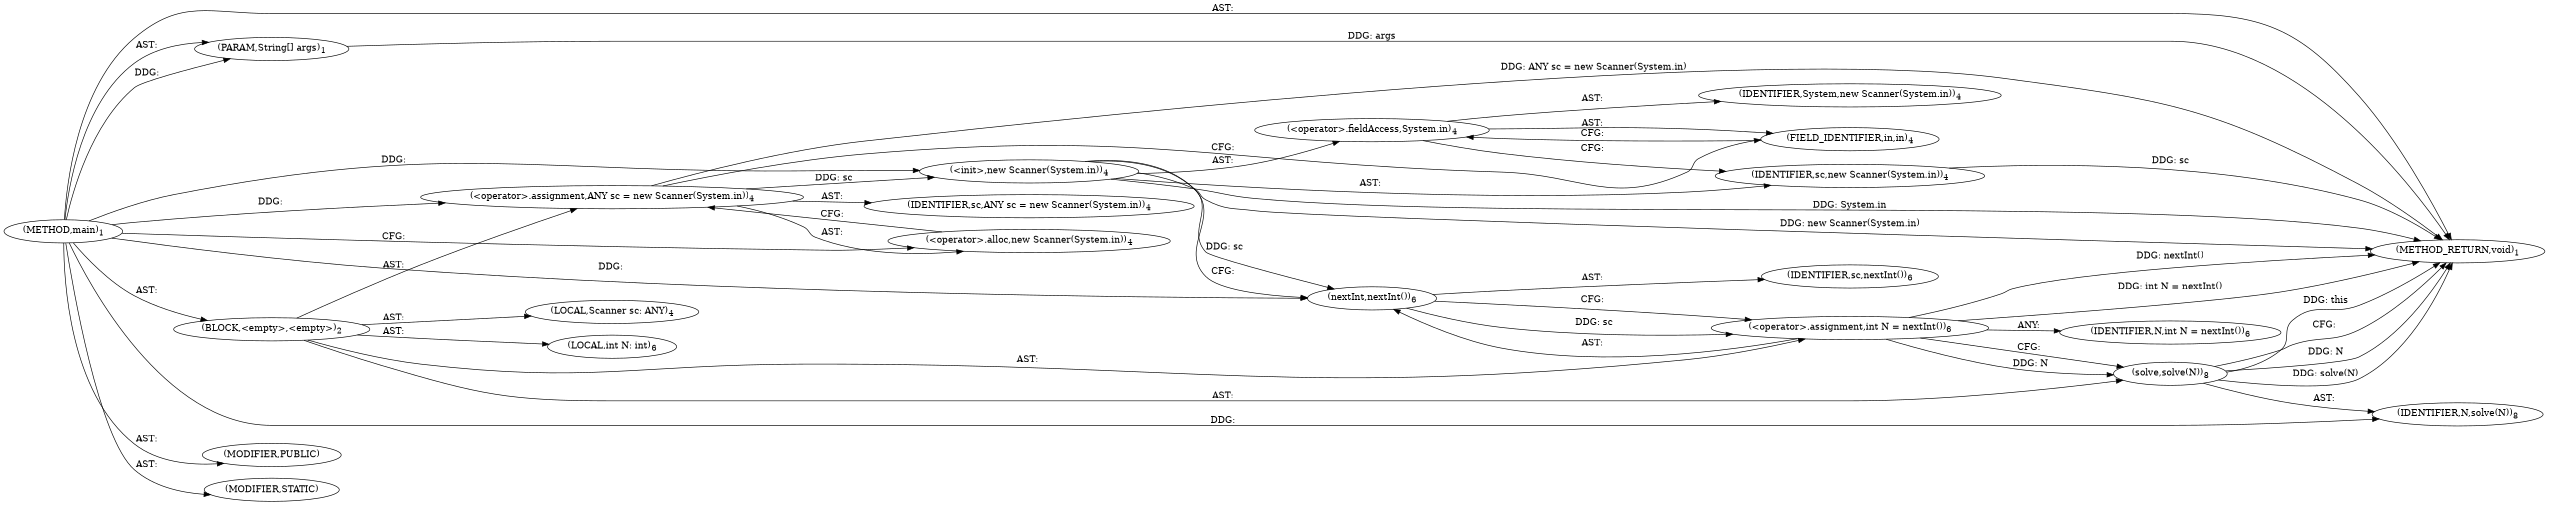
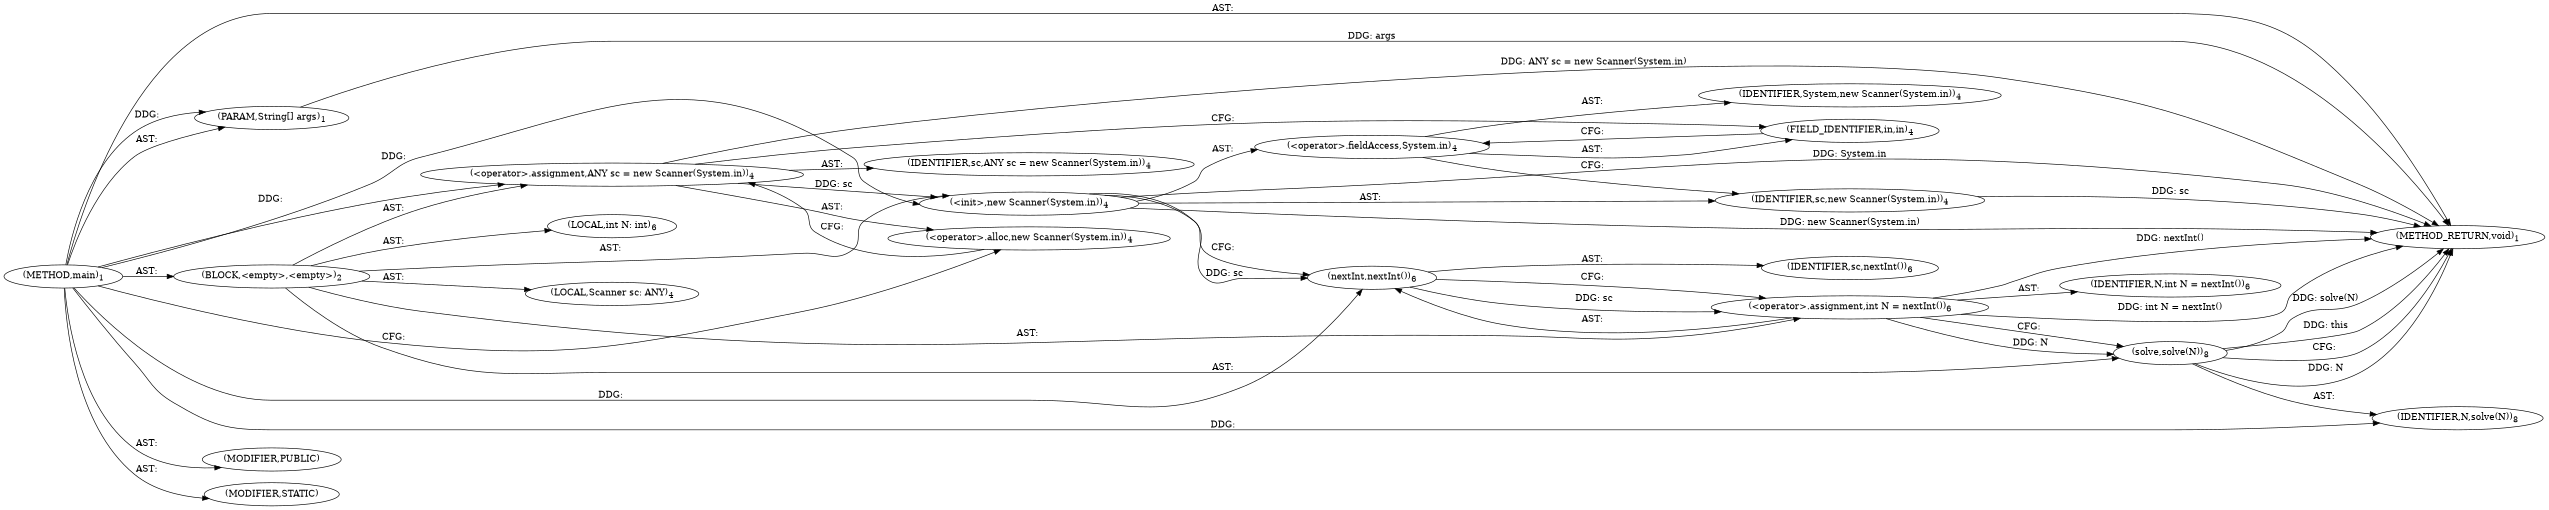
edge "(BLOCK,<empty>,<empty>)" -> "(<init>,new Scanner(System.in))": added, label "AST:"
edge "(<operator>.assignment,int N = nextInt())" -> "(IDENTIFIER,N,int N = nextInt())": label "ANY: " -> "AST: "
